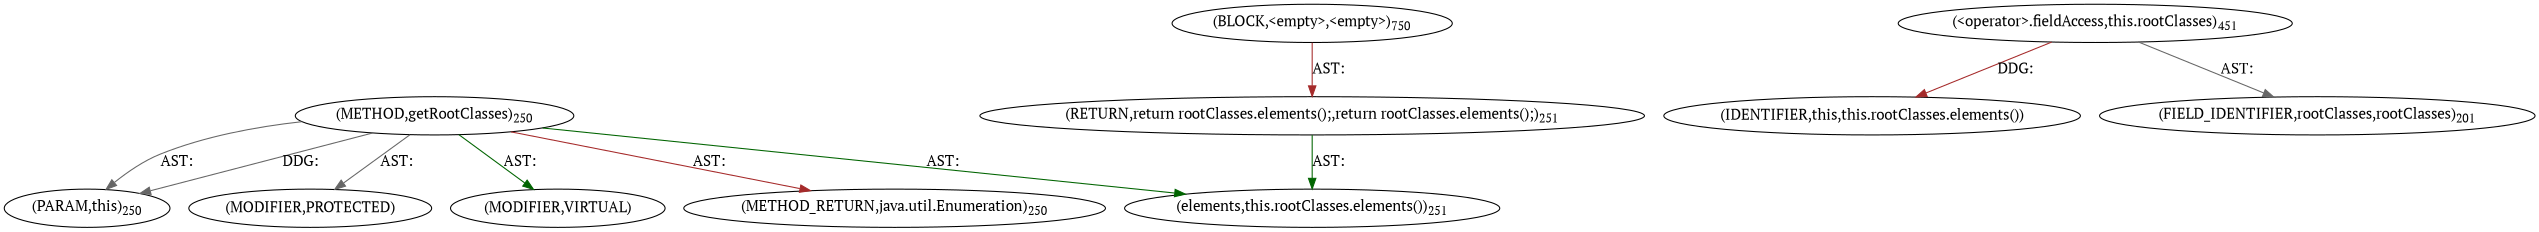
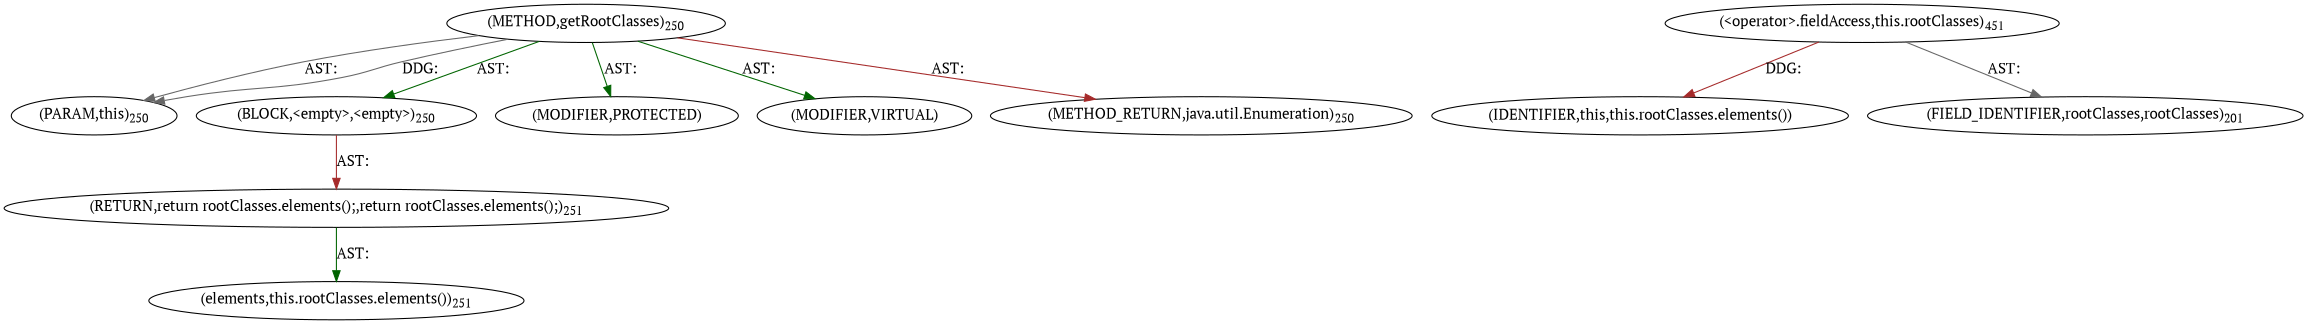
node "(BLOCK,<empty>,<empty>)": text "750" -> "250"
edge "(METHOD,getRootClasses)" -> "(MODIFIER,PROTECTED)": color gray40 -> darkgreen
edge "(METHOD,getRootClasses)" -> "(elements,this.rootClasses.elements())": now "(METHOD,getRootClasses)" -> "(BLOCK,<empty>,<empty>)"
